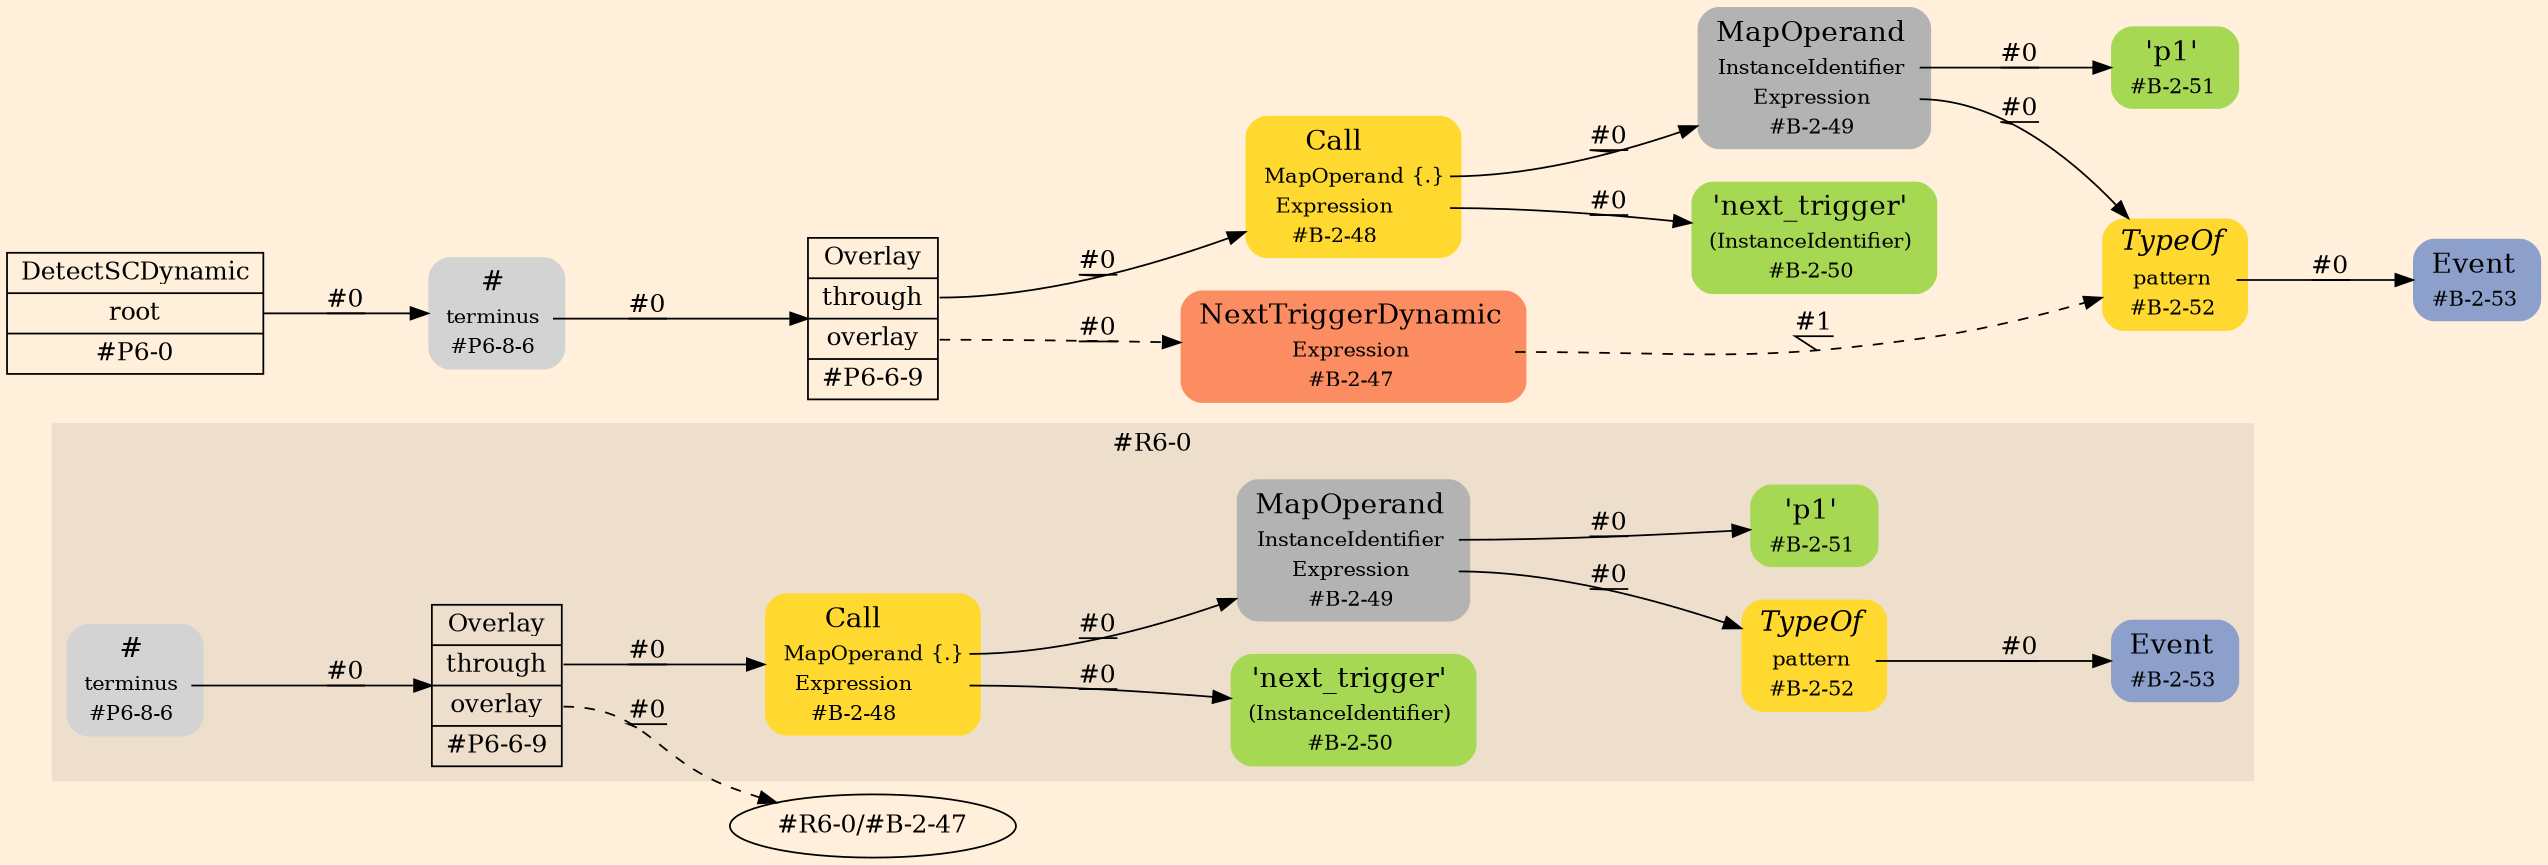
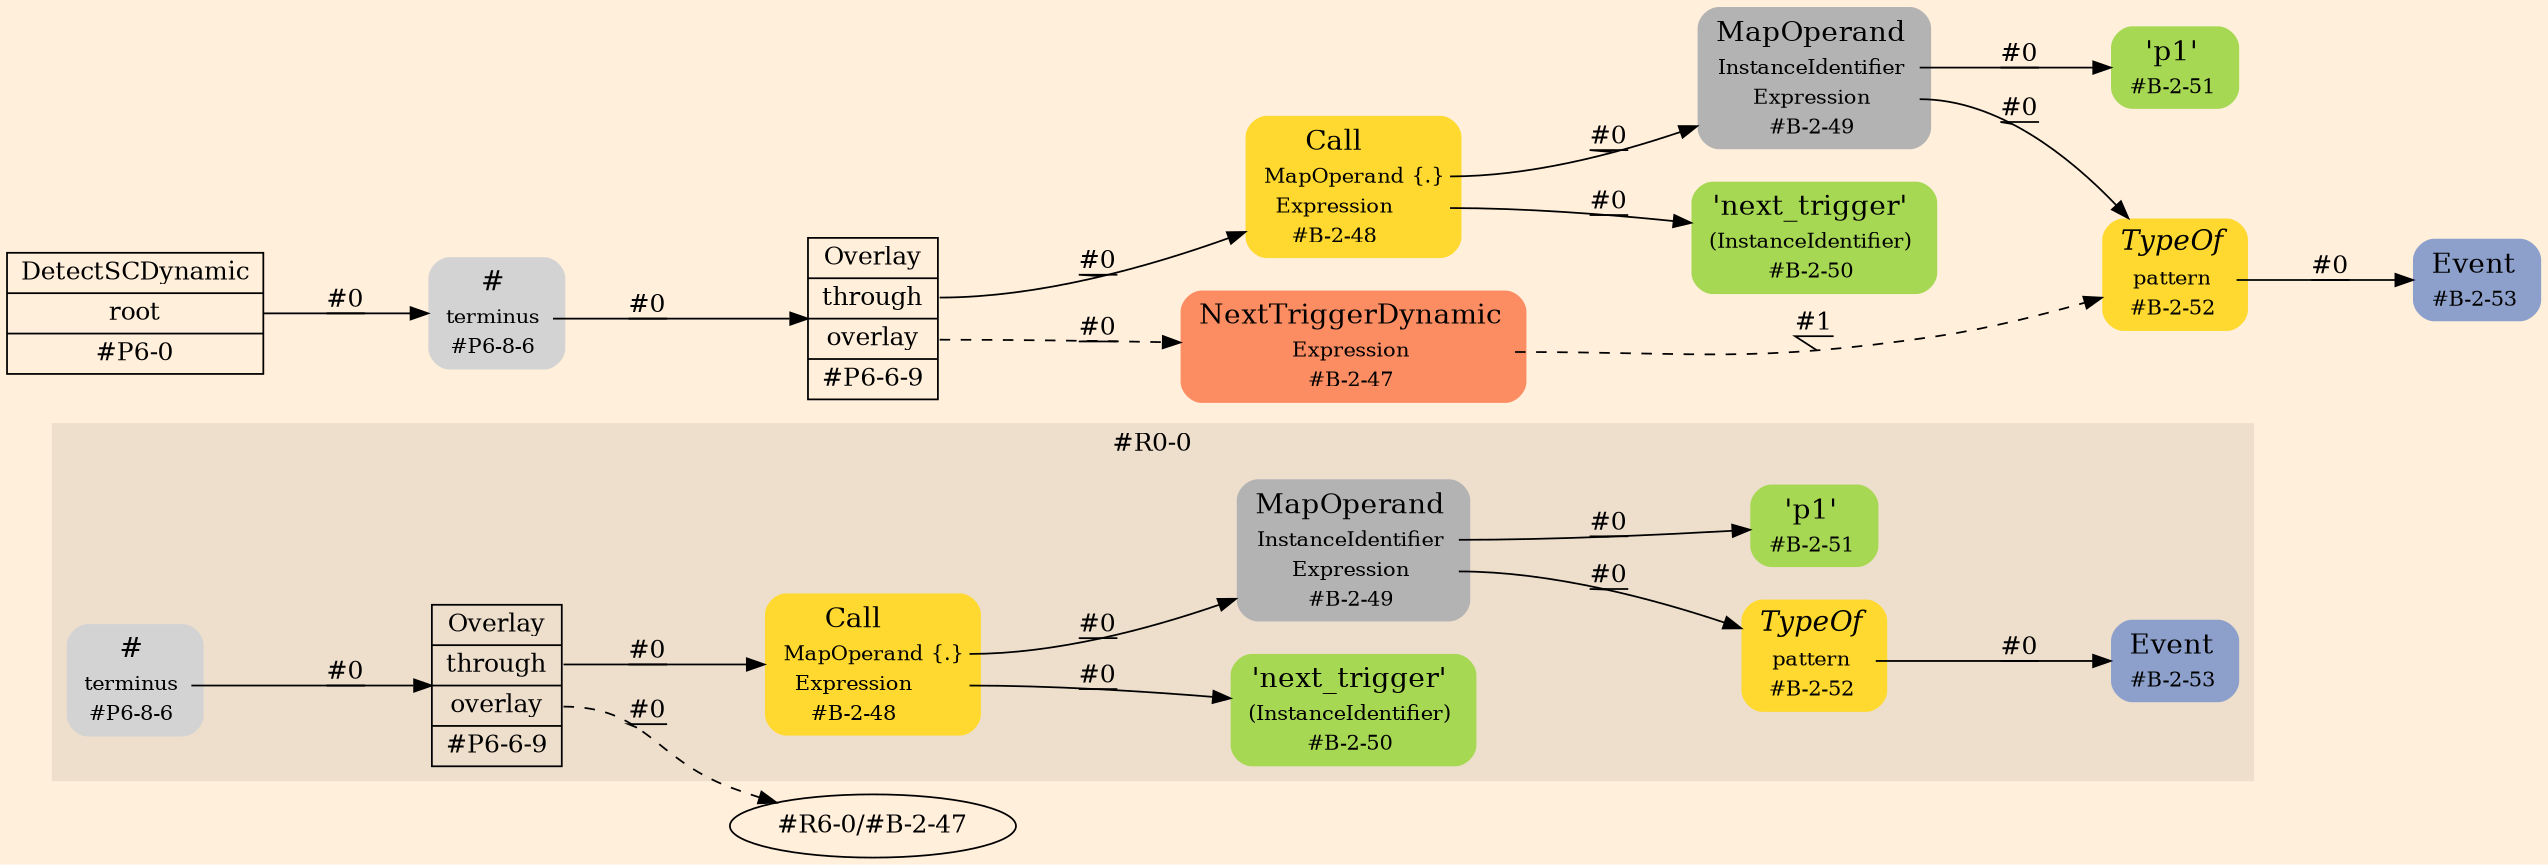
cluster "#R6-0": label "#R6-0" -> "#R0-0"
